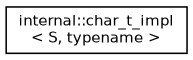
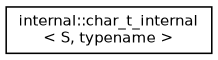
node "internal::char_t_impl < S, typename >": label "internal::char_t_impl < S, typename >" -> "internal::char_t_internal < S, typename >"
